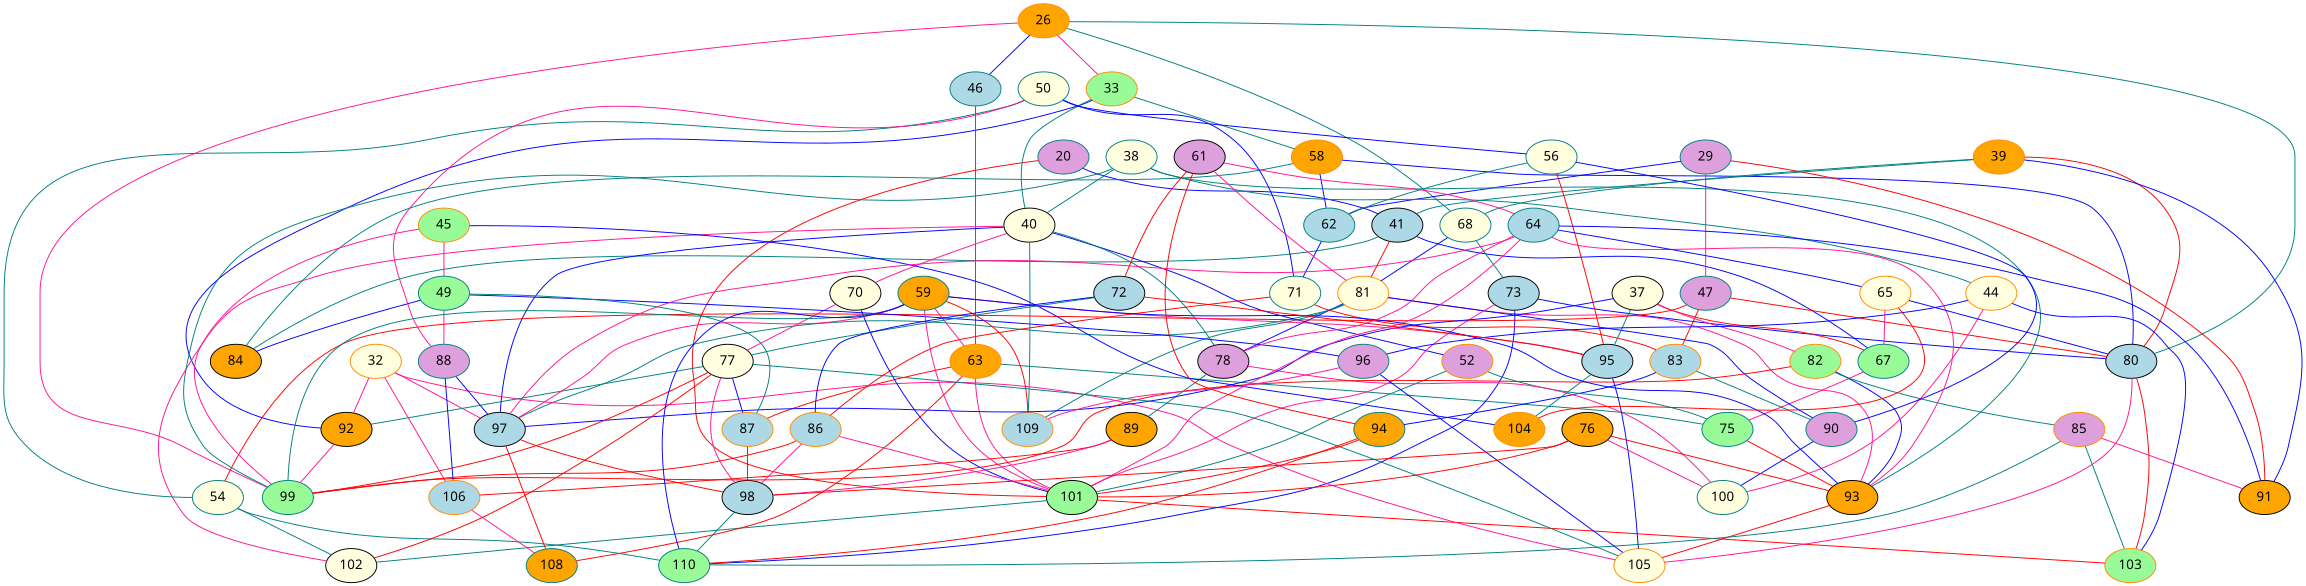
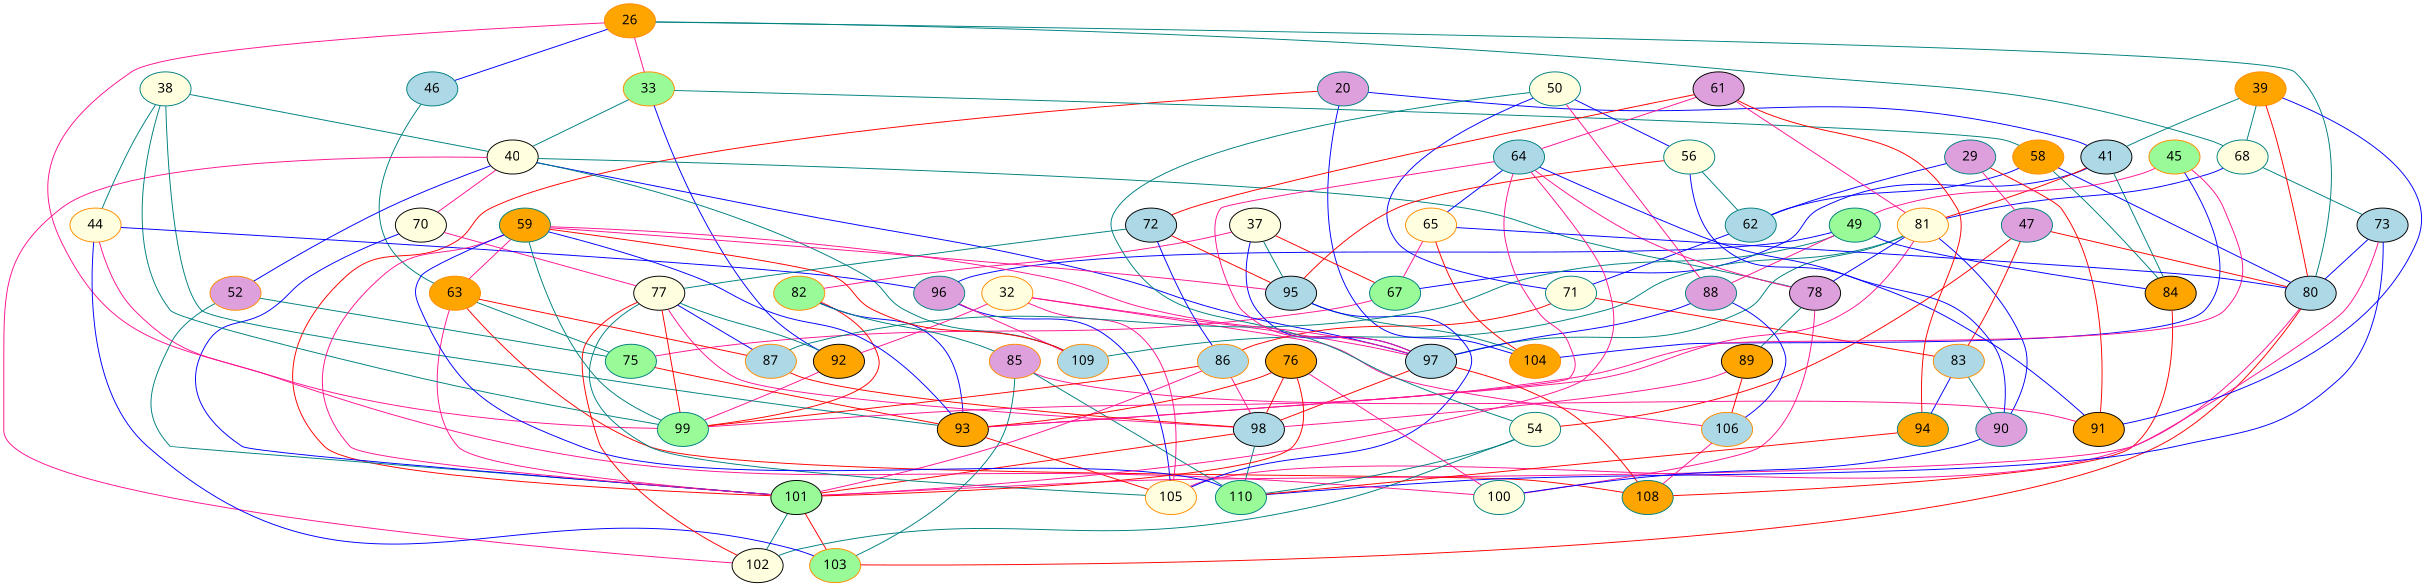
edge "20" -- "104": added
edge "94" -- "101": now "98" -- "101"
edge "84" -- "108": added
